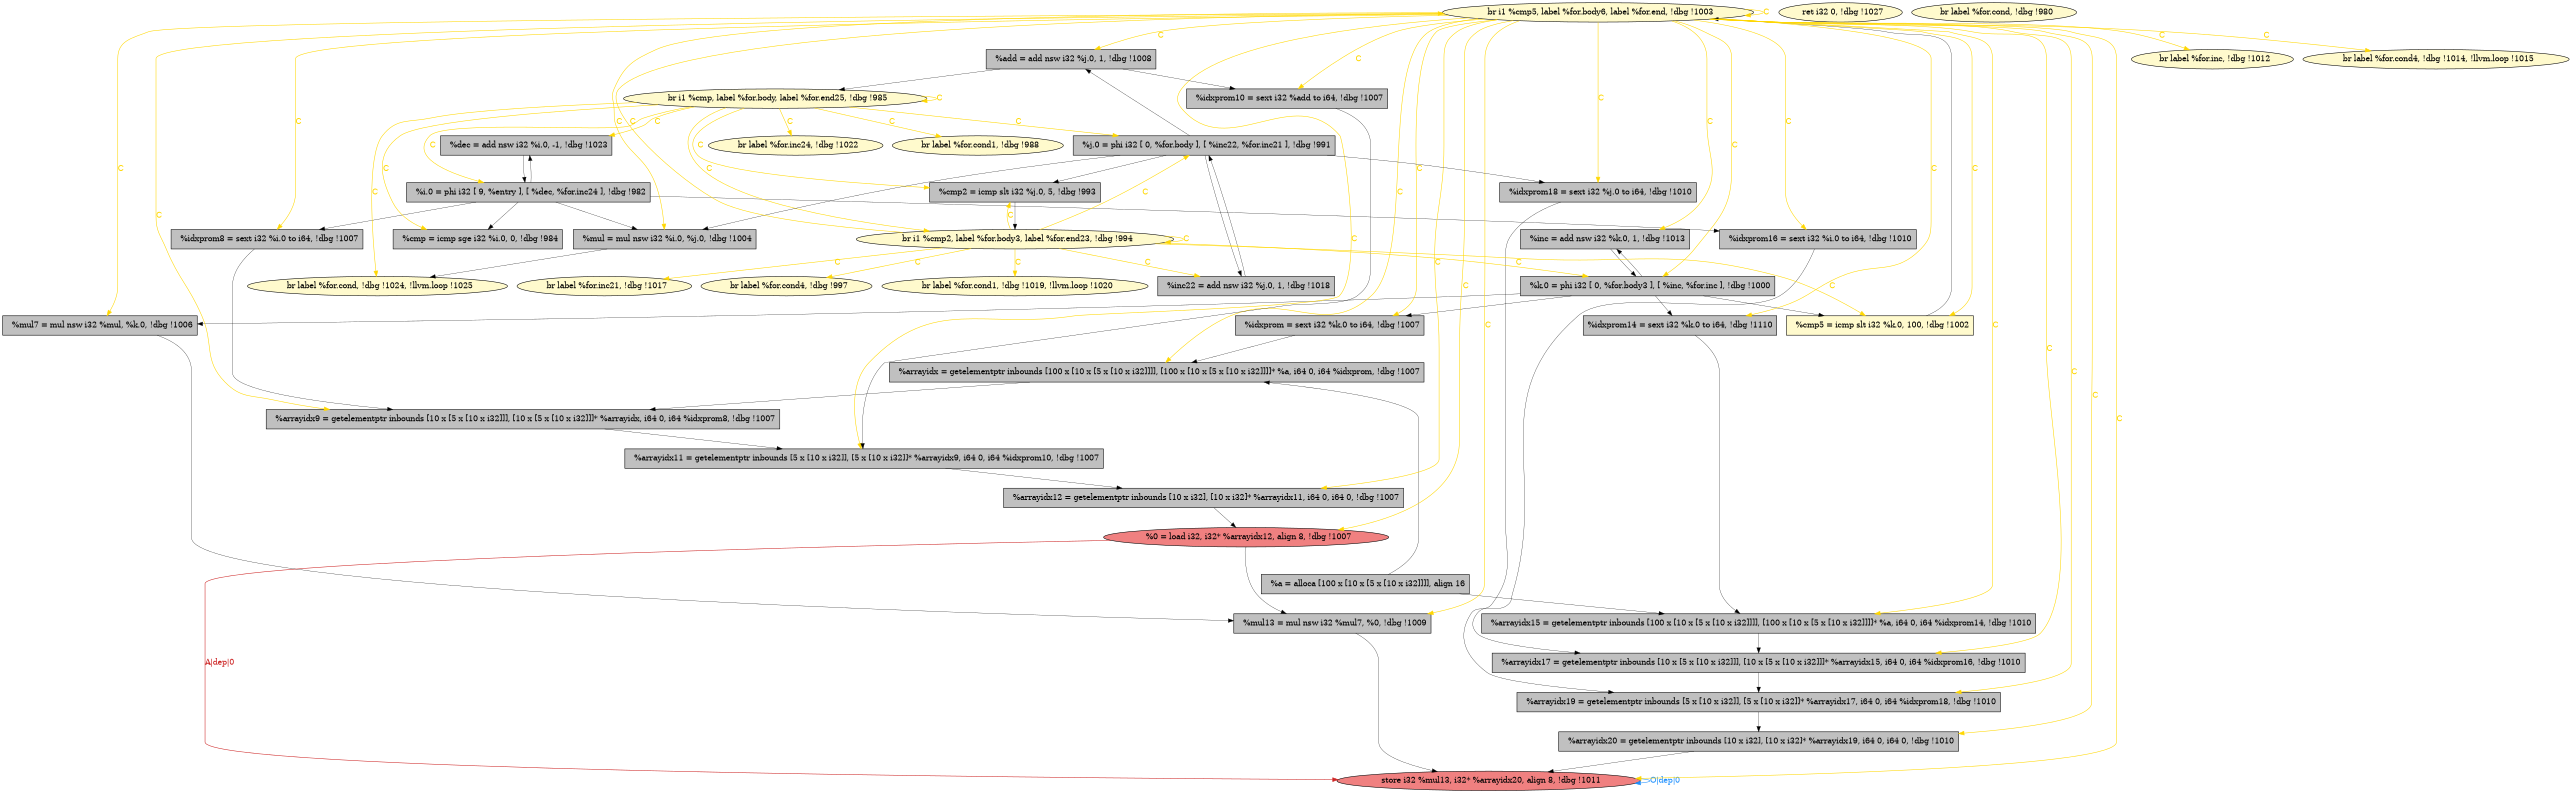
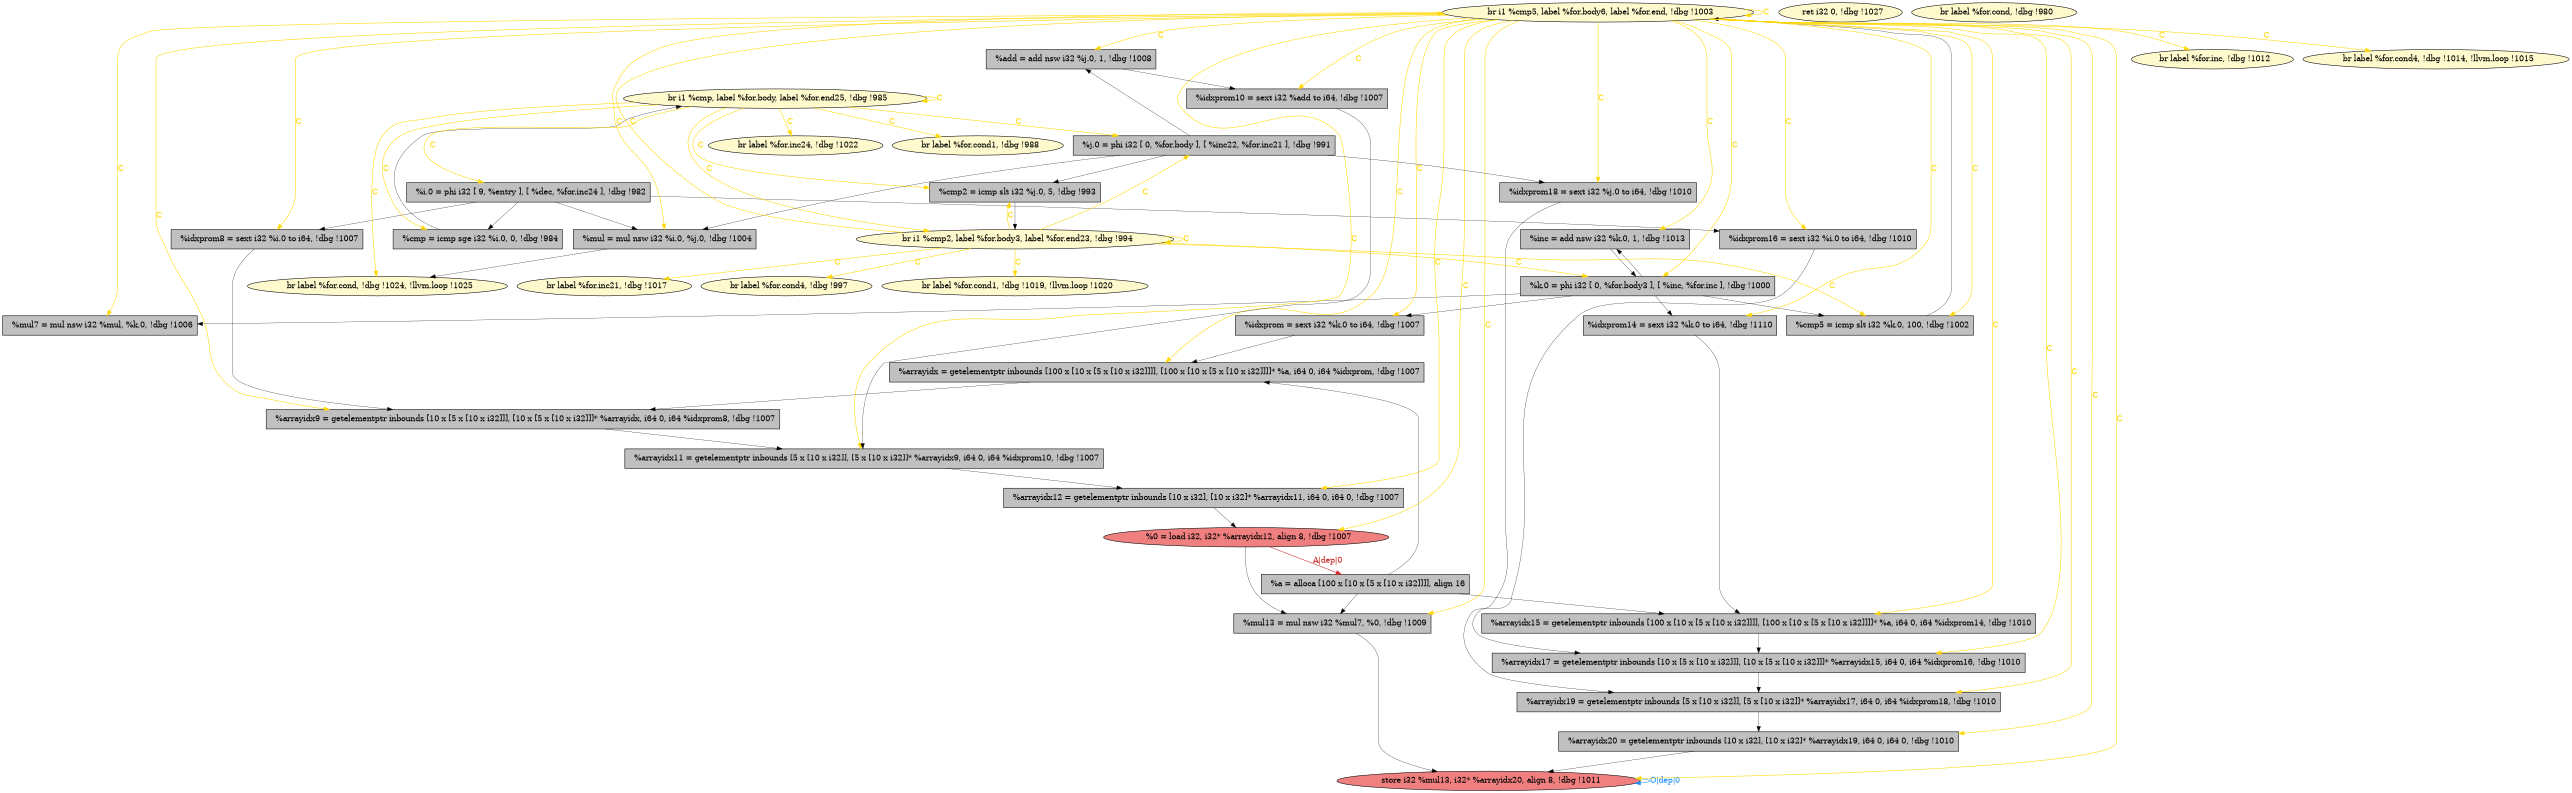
edge "%add = add nsw i32 %j.0, 1, !dbg !1008" -> "br i1 %cmp, label %for.body, label %for.end25, !dbg !985": now "%cmp = icmp sge i32 %i.0, 0, !dbg !984" -> "br i1 %cmp, label %for.body, label %for.end25, !dbg !985"
node "%dec = add nsw i32 %i.0, -1, !dbg !1023": removed
node "%inc22 = add nsw i32 %j.0, 1, !dbg !1018": removed
node "%cmp5 = icmp slt i32 %k.0, 100, !dbg !1002": fillcolor lemonchiffon -> grey
edge "%mul7 = mul nsw i32 %mul, %k.0, !dbg !1006" -> "%mul13 = mul nsw i32 %mul7, %0, !dbg !1009": now "%a = alloca [100 x [10 x [5 x [10 x i32]]]], align 16" -> "%mul13 = mul nsw i32 %mul7, %0, !dbg !1009"
edge "%0 = load i32, i32* %arrayidx12, align 8, !dbg !1007" -> "store i32 %mul13, i32* %arrayidx20, align 8, !dbg !1011": now "%0 = load i32, i32* %arrayidx12, align 8, !dbg !1007" -> "%a = alloca [100 x [10 x [5 x [10 x i32]]]], align 16"
